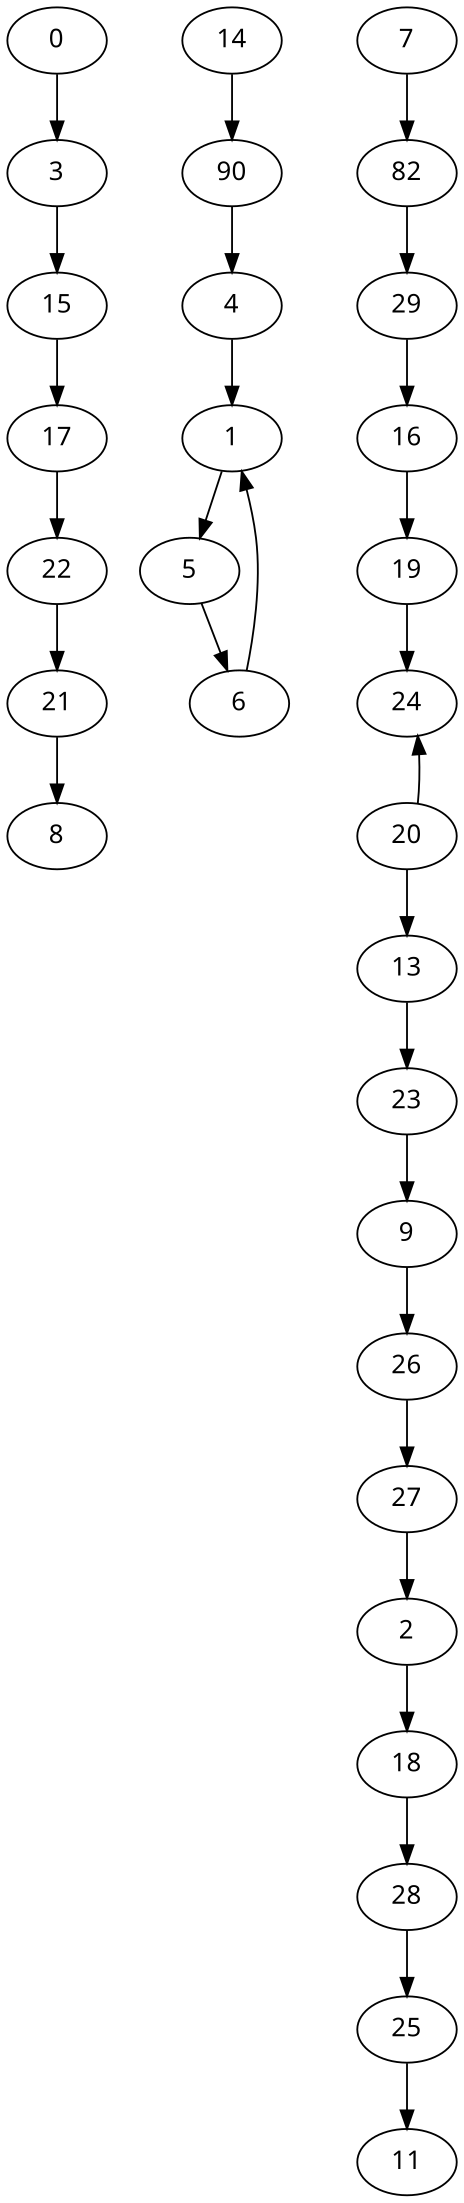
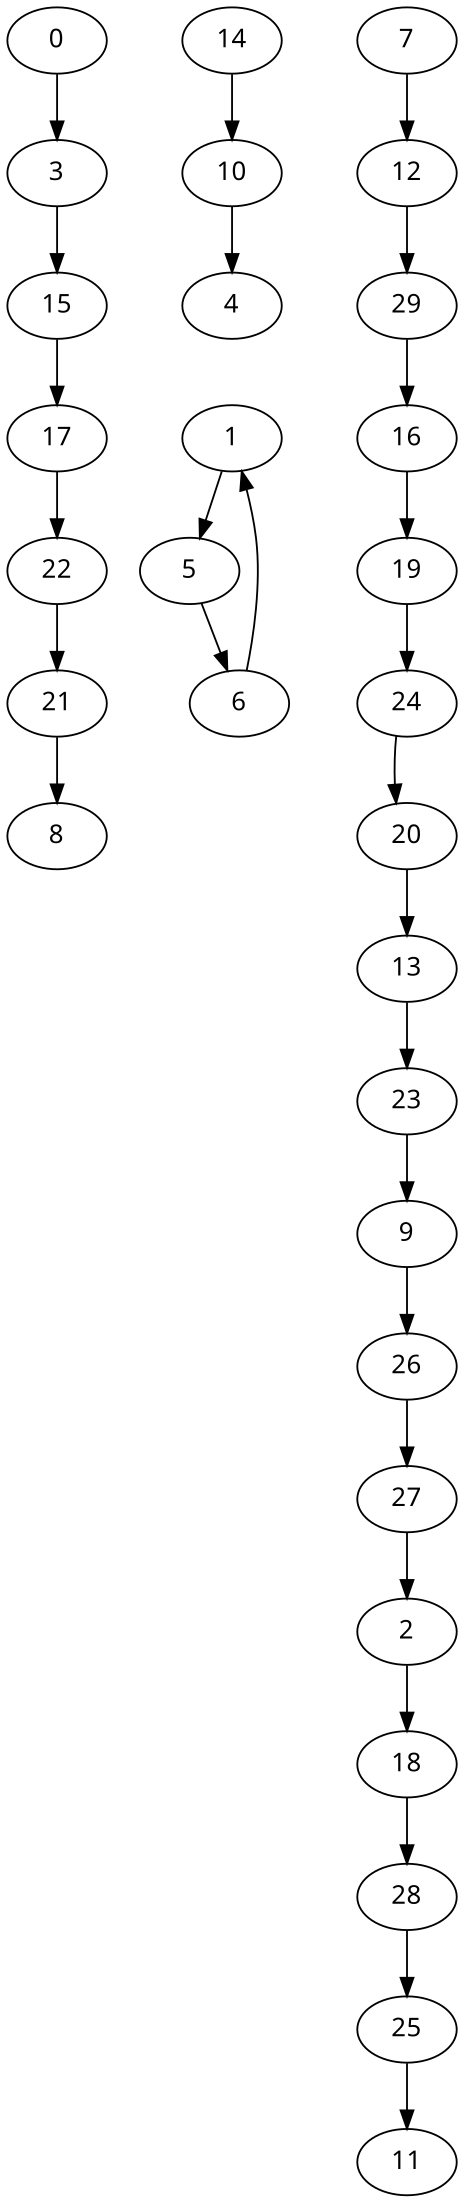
node "90": label "90" -> "10"
node "82": label "82" -> "12"
edge "4" -> "1": removed
edge "20" -> "24": reversed
